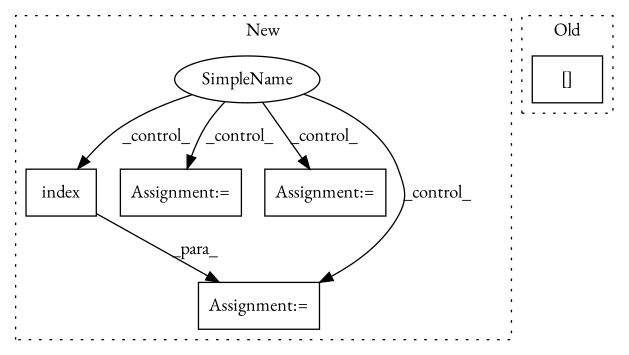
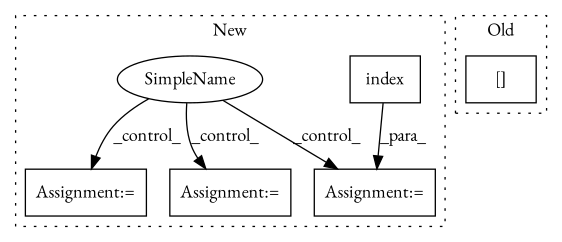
edge "SimpleName" -> "index": removed, label "_control_"
